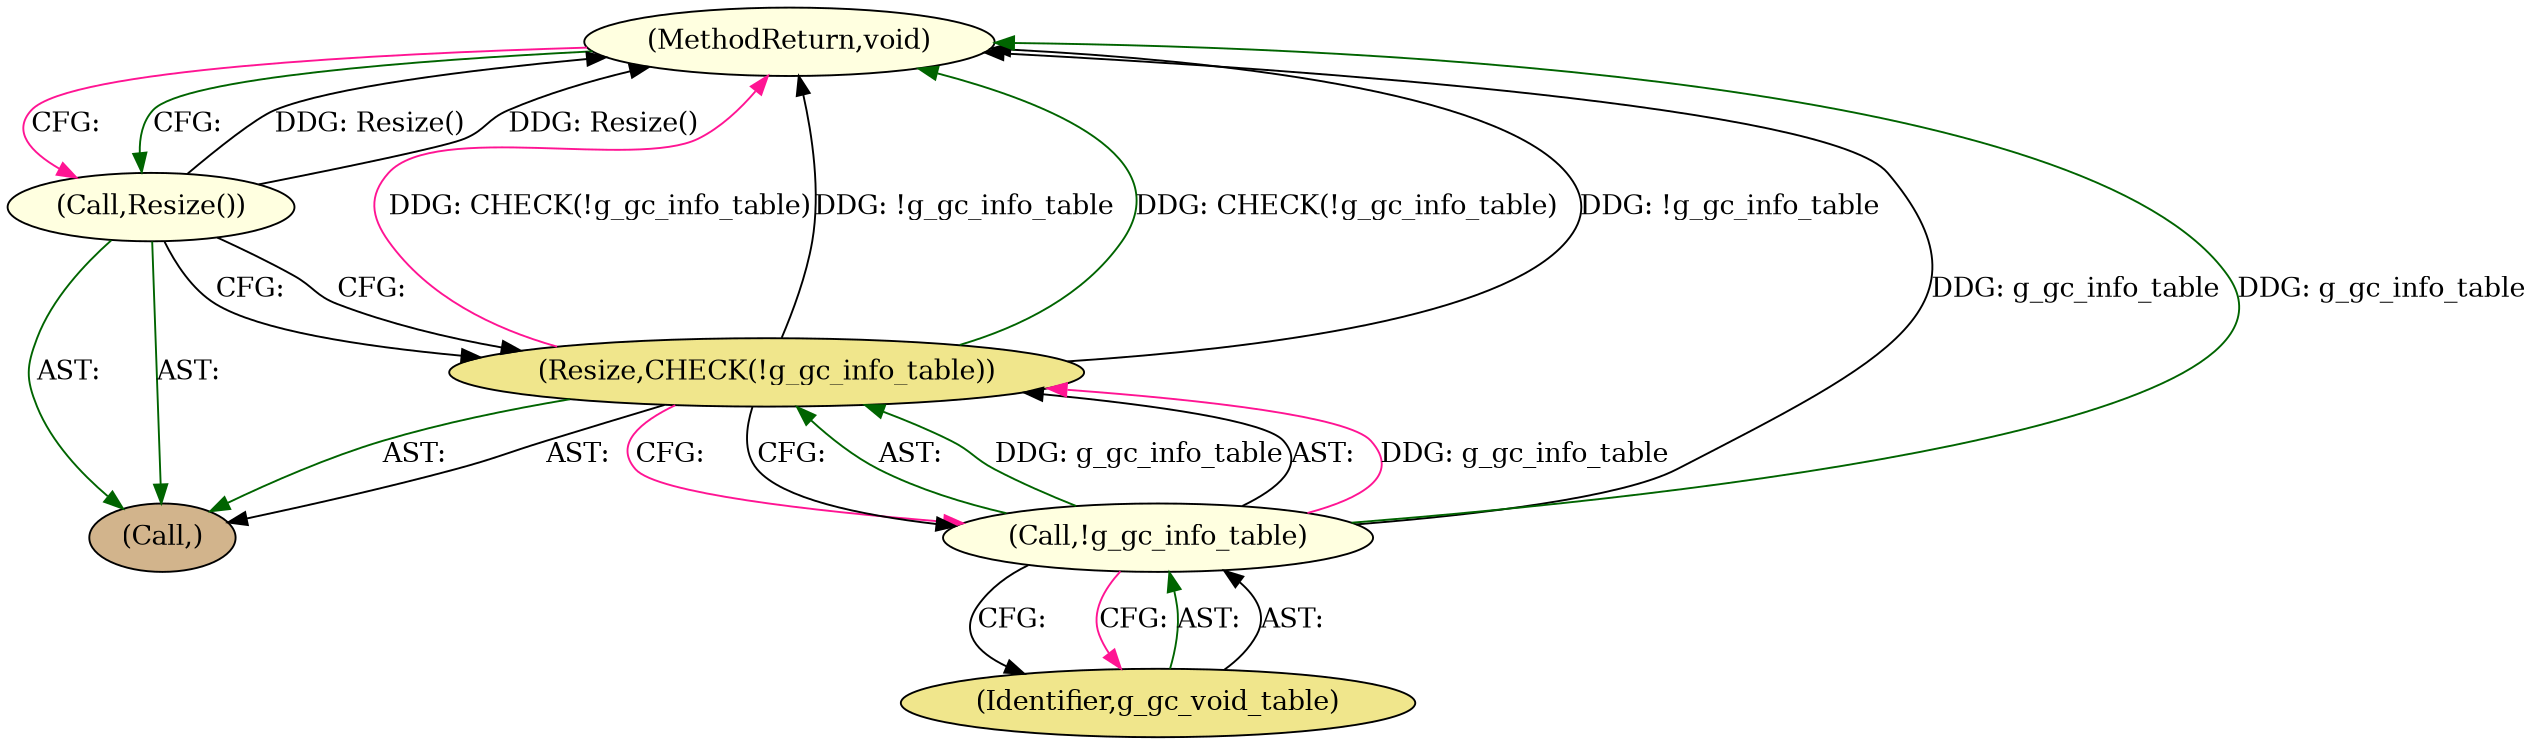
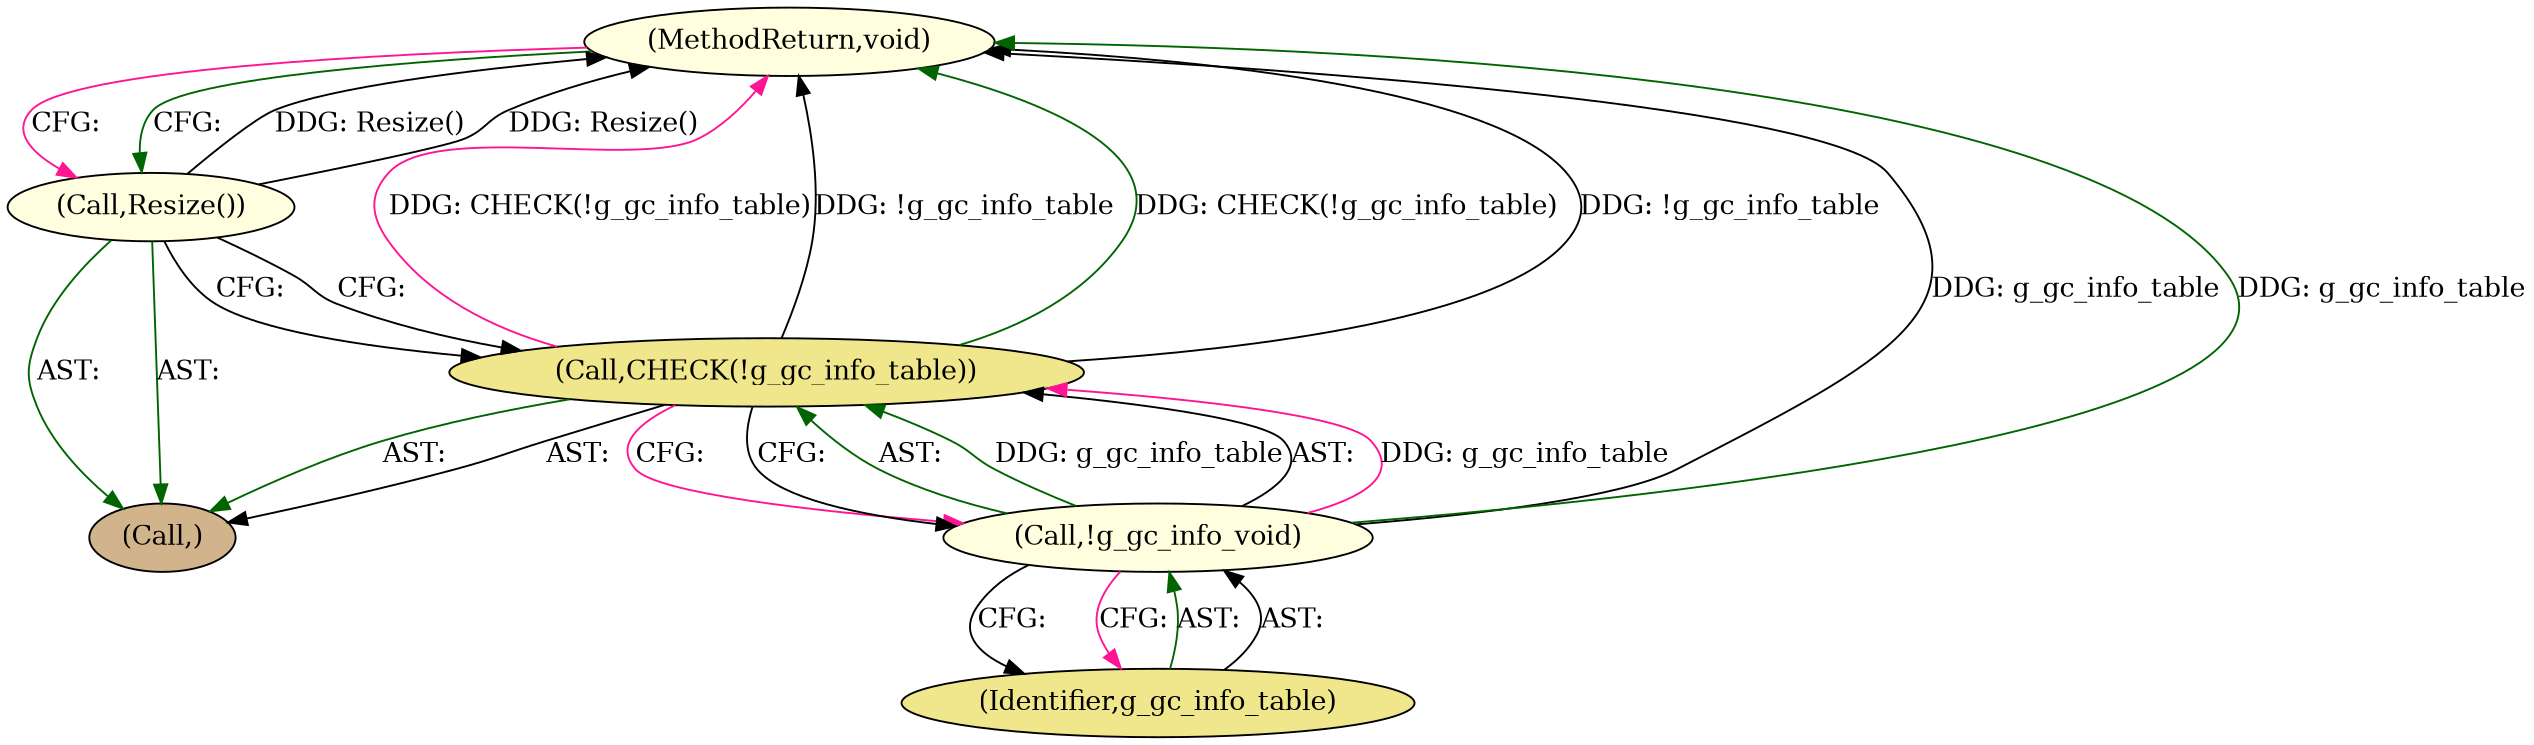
node "(Resize,CHECK(!g_gc_info_table))": label "(Resize,CHECK(!g_gc_info_table))" -> "(Call,CHECK(!g_gc_info_table))"
node "(Call,!g_gc_info_table)": label "(Call,!g_gc_info_table)" -> "(Call,!g_gc_info_void)"
node "(Identifier,g_gc_void_table)": label "(Identifier,g_gc_void_table)" -> "(Identifier,g_gc_info_table)"
